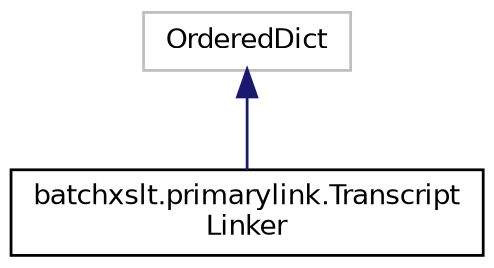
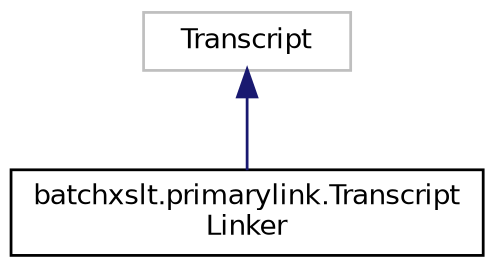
node "OrderedDict": label "OrderedDict" -> "Transcript"
